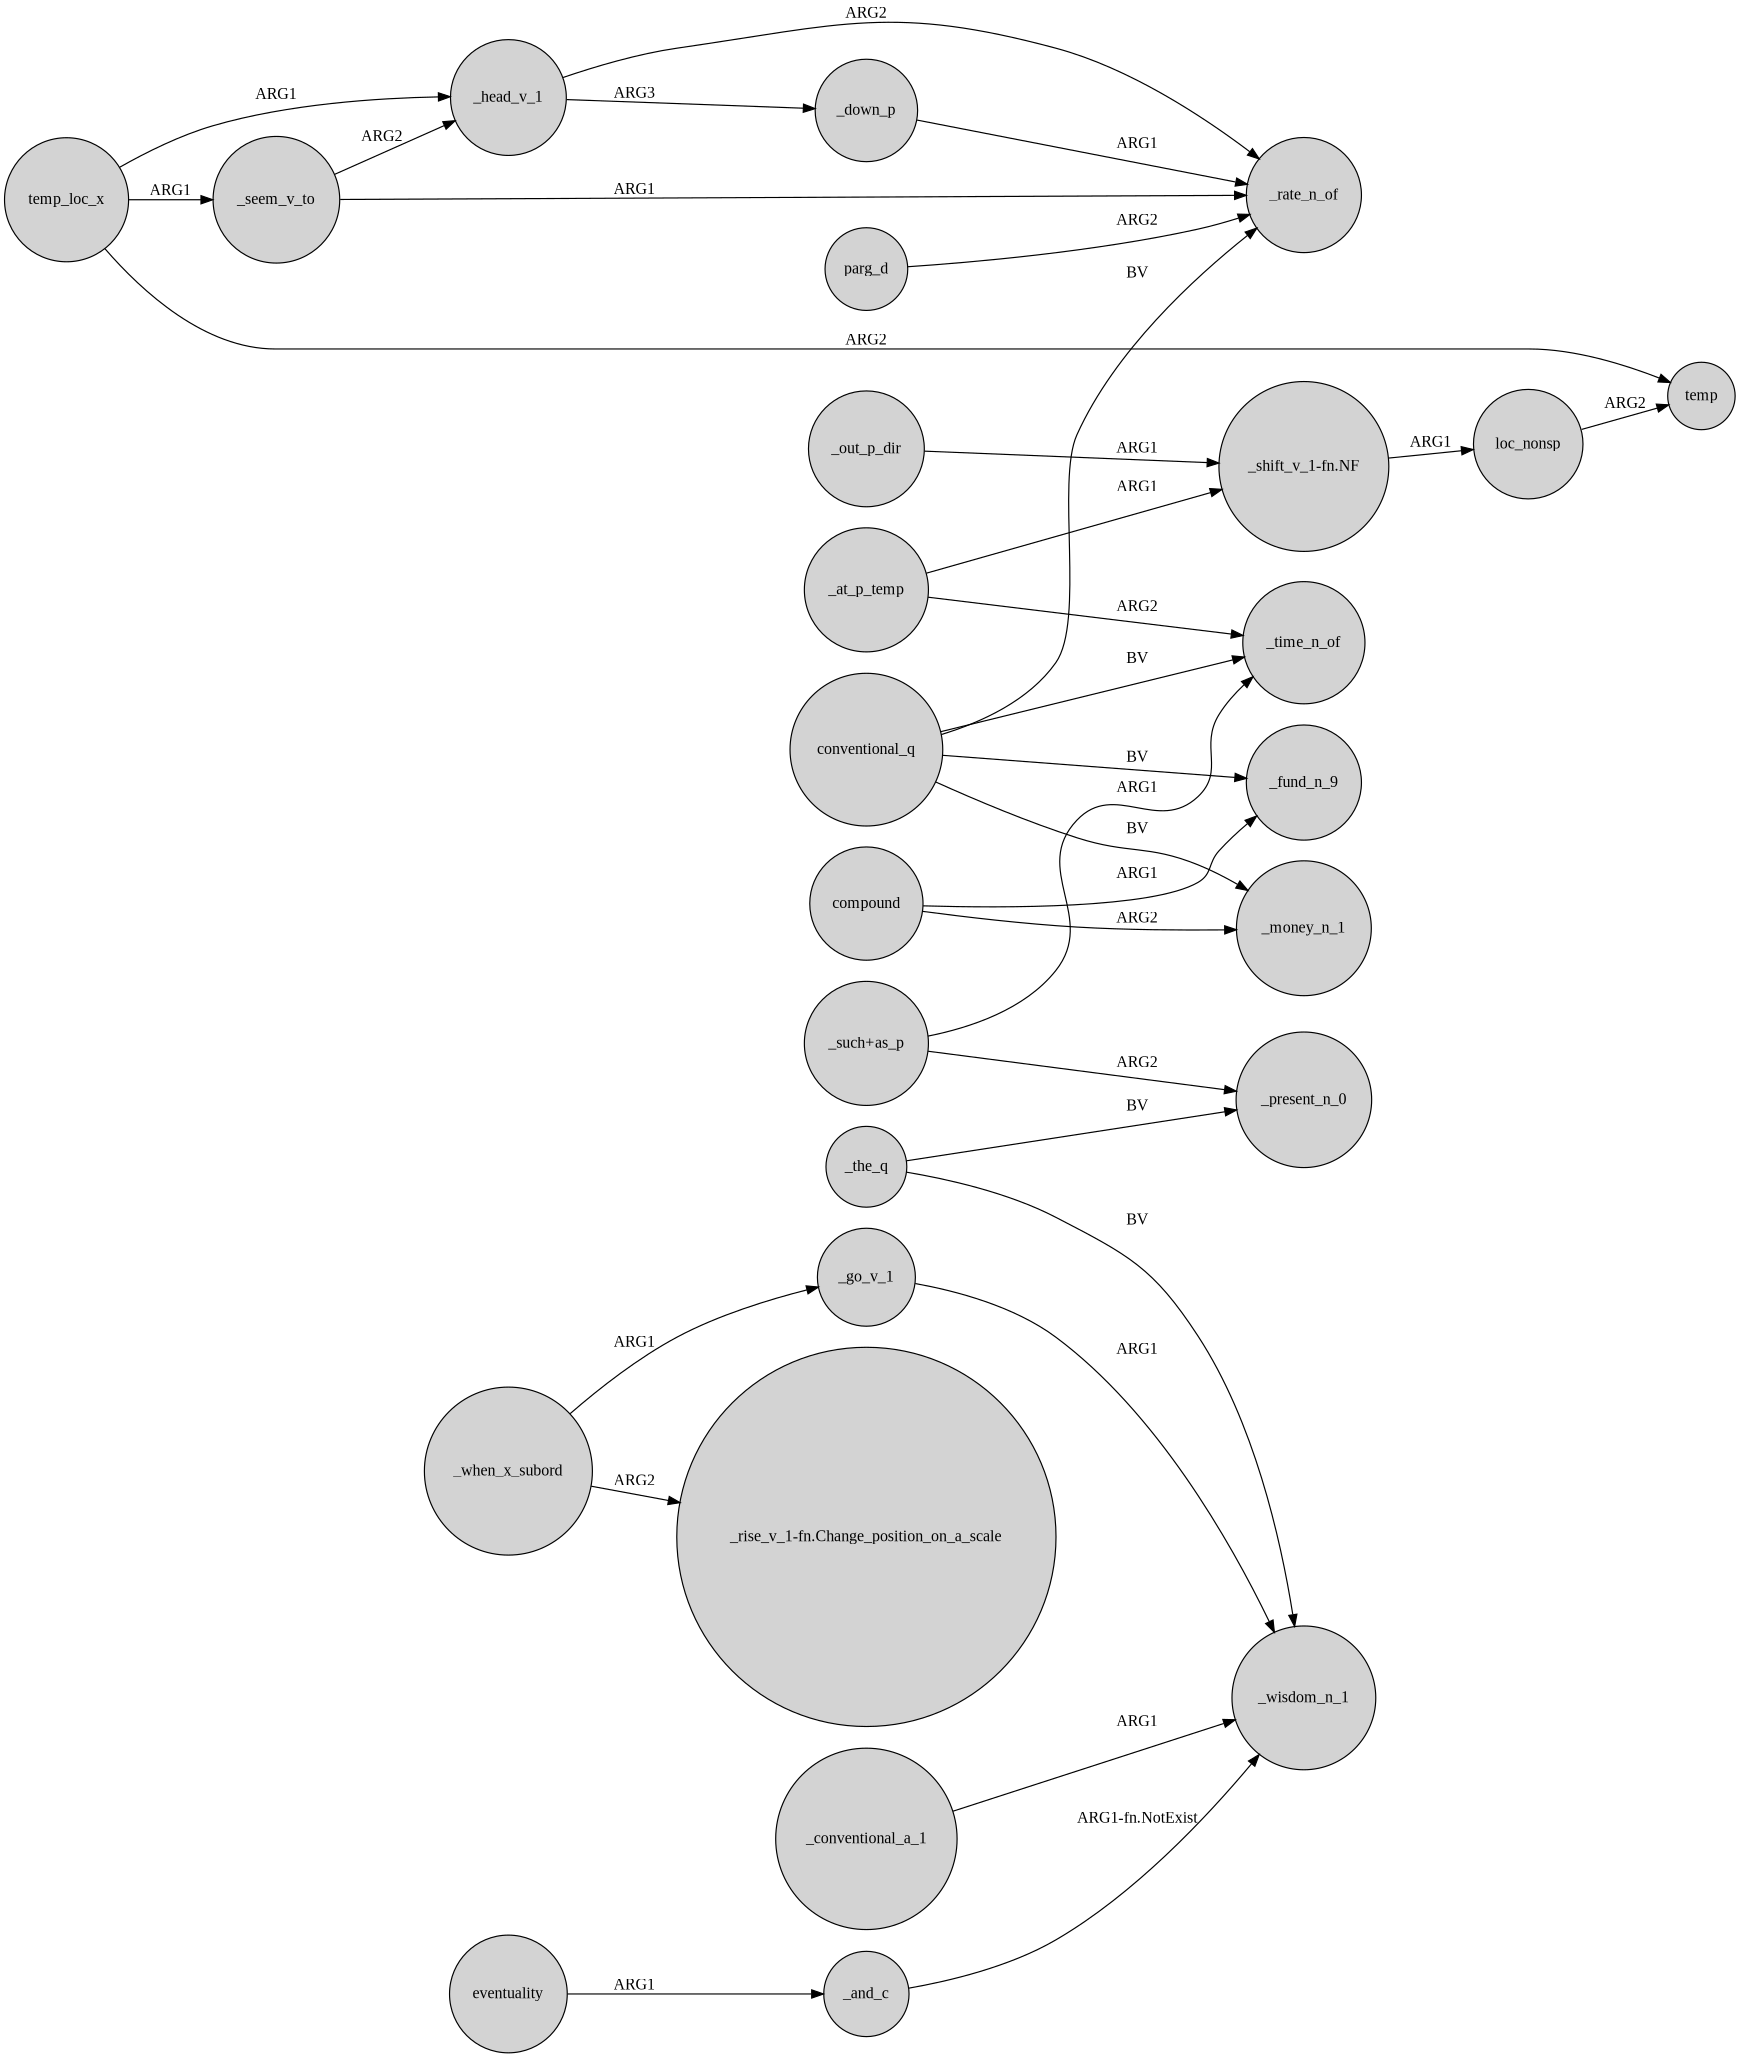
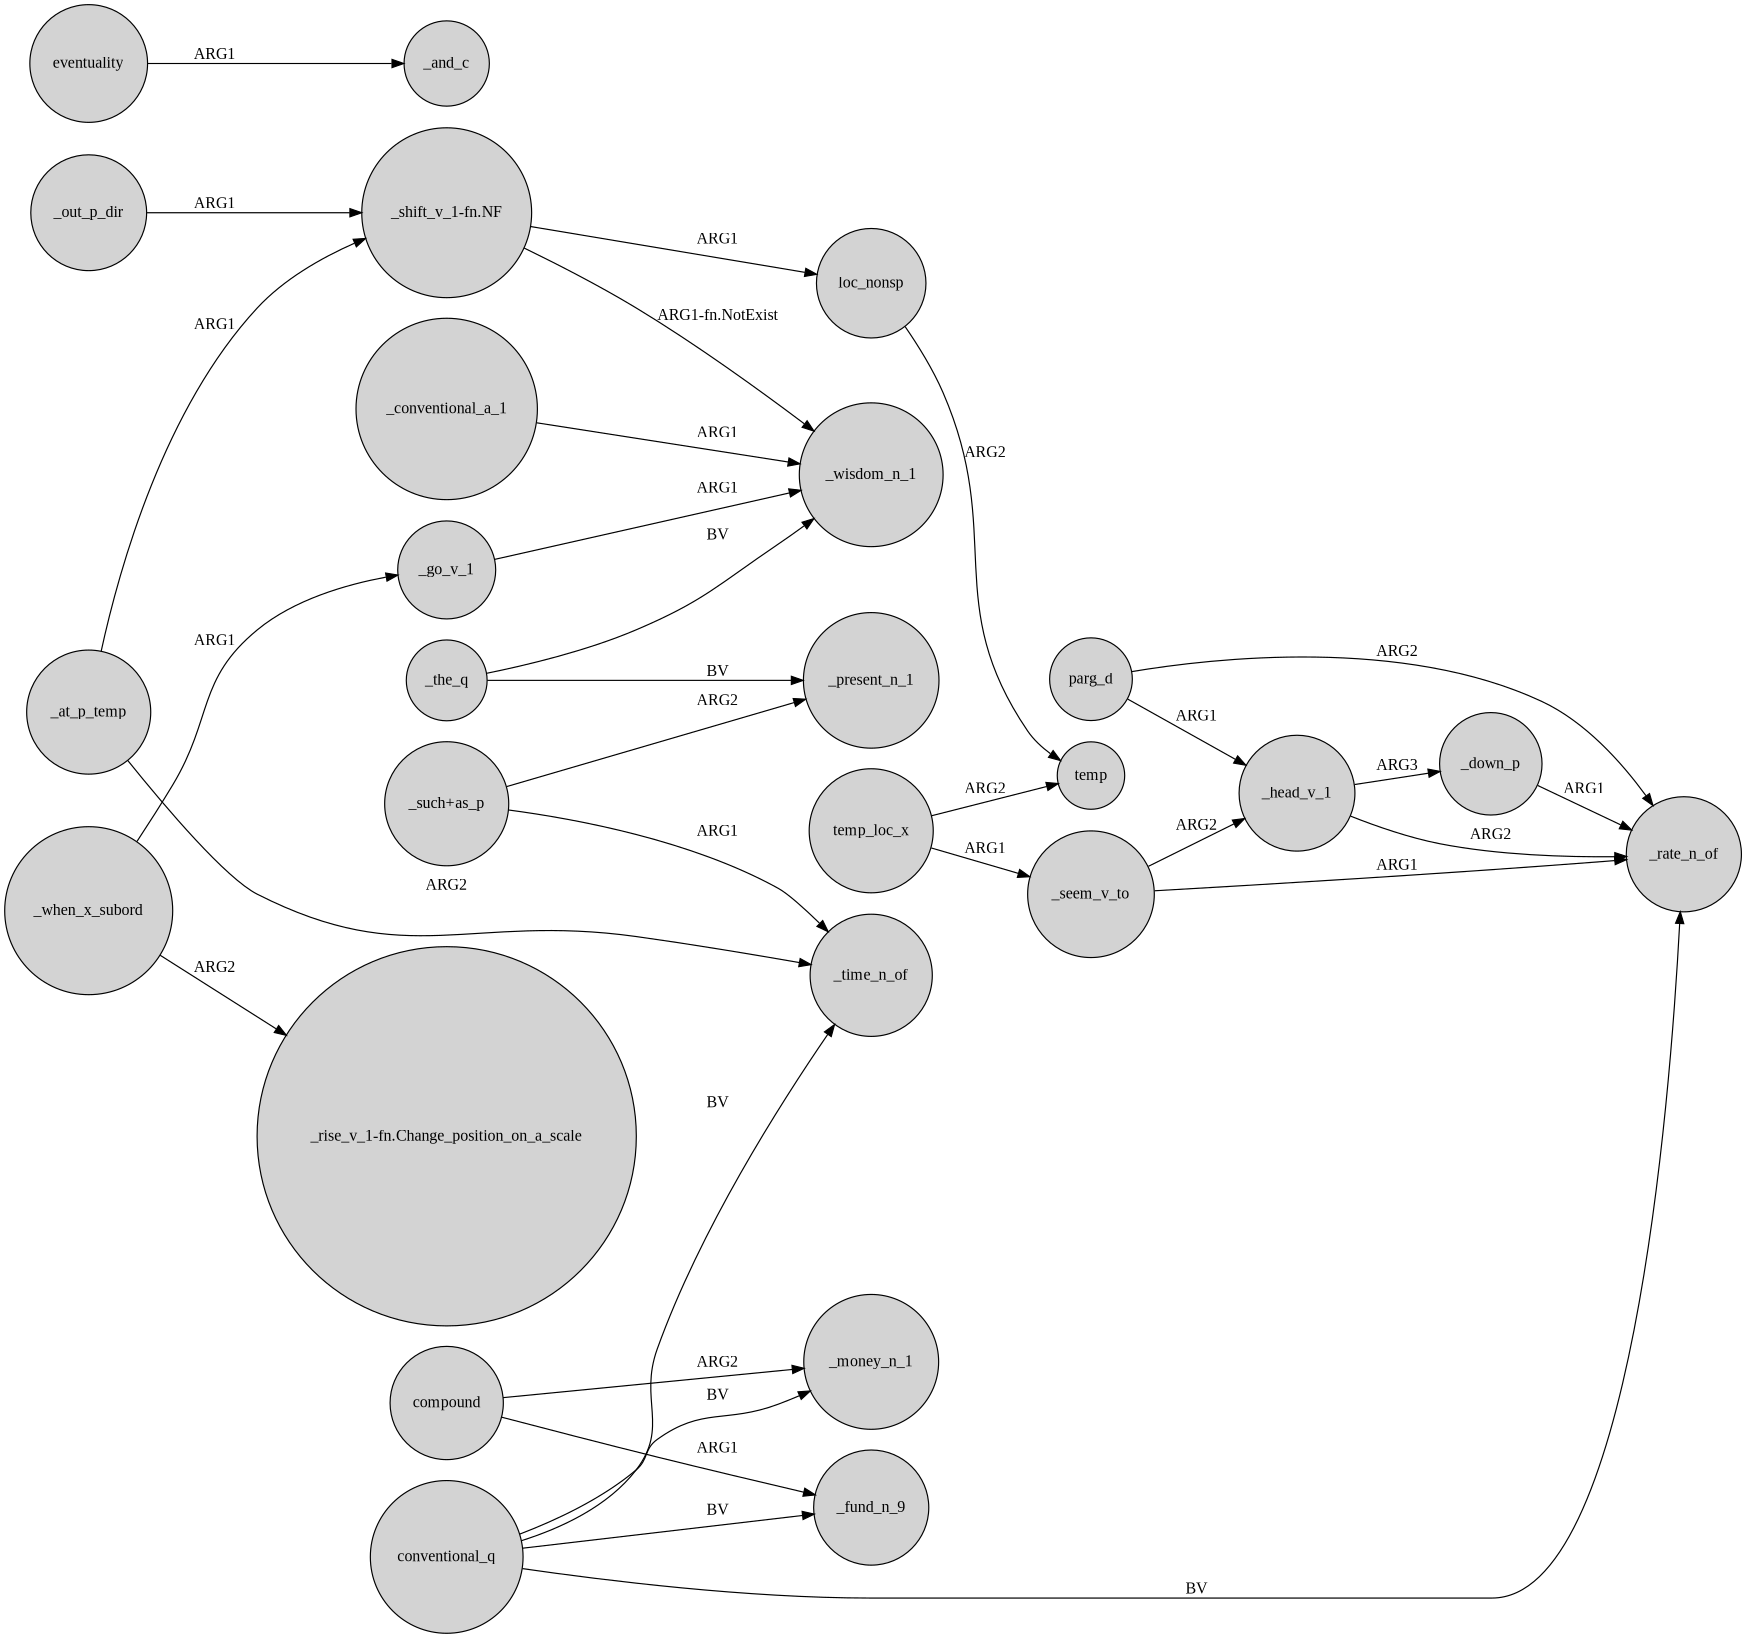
edge "temp_loc_x" -> "_head_v_1": now "parg_d" -> "_head_v_1"
node "_present_n_0": label "_present_n_0" -> "_present_n_1"
edge "_and_c" -> "_wisdom_n_1": now "_shift_v_1-fn.NF" -> "_wisdom_n_1"
